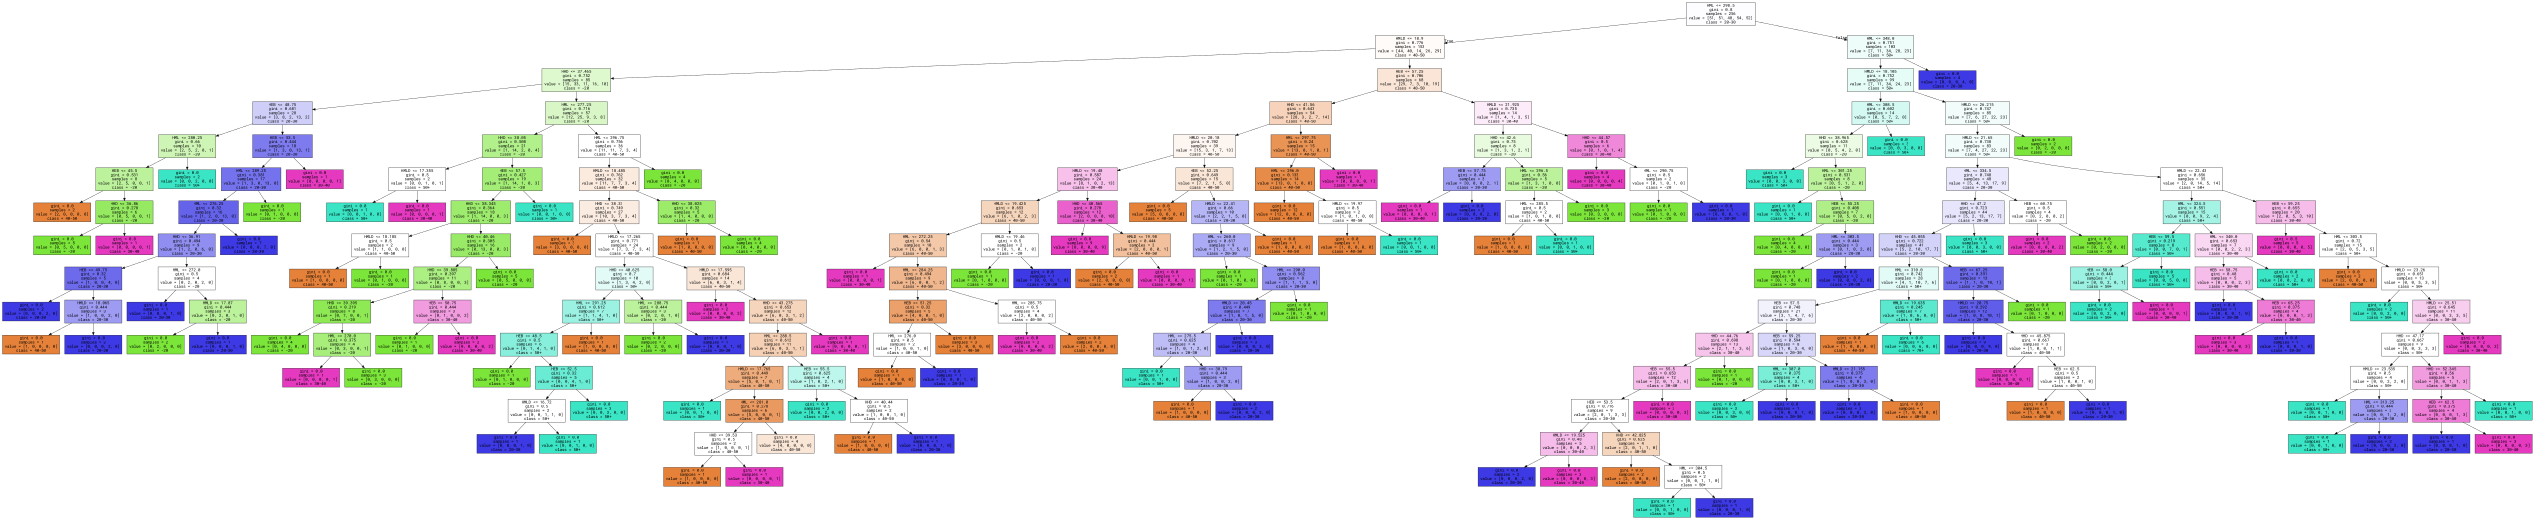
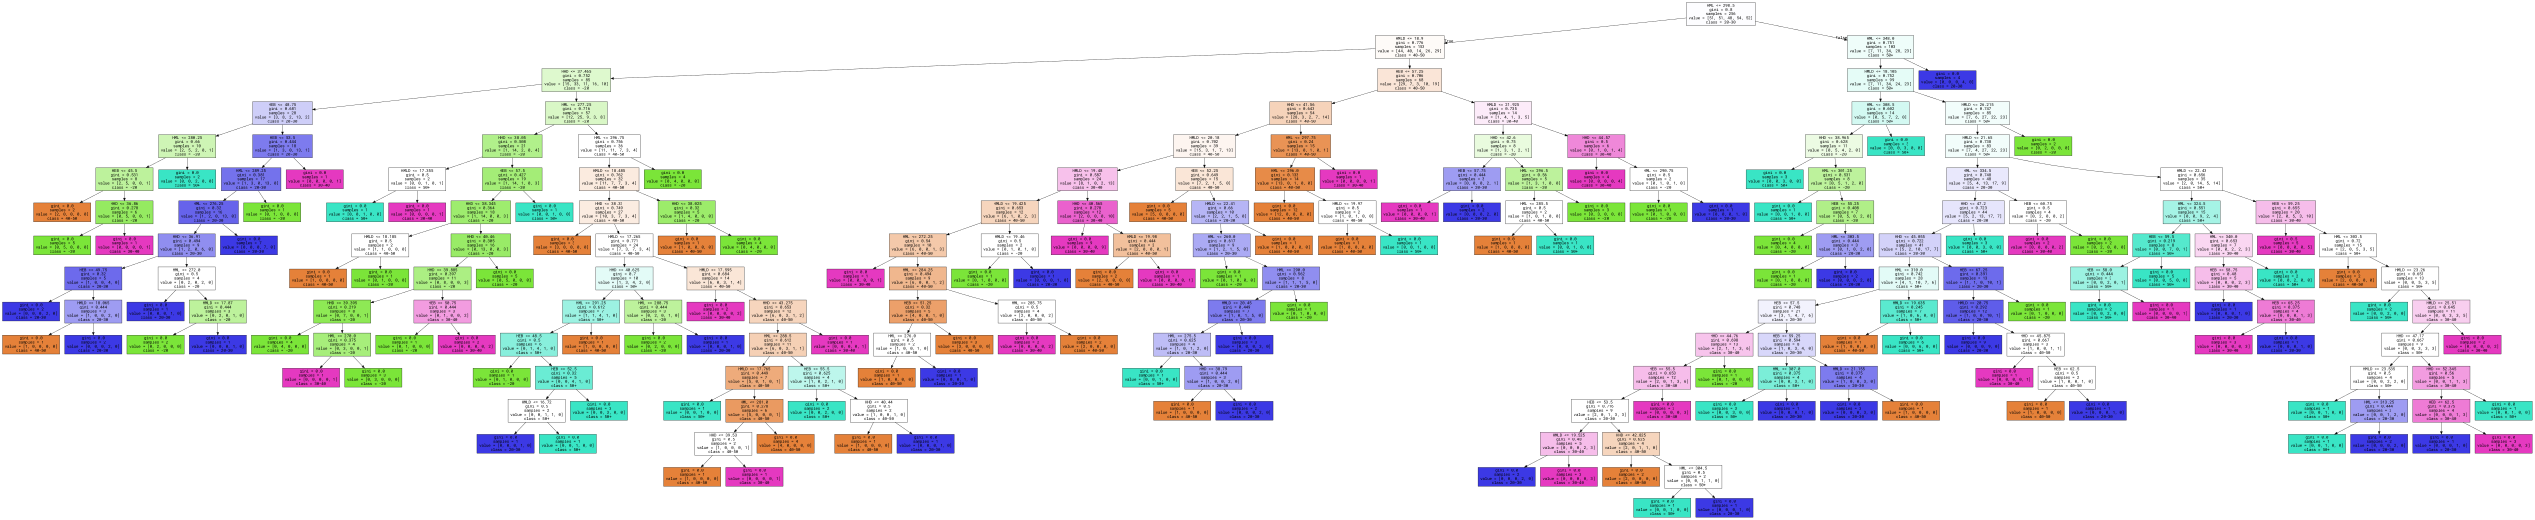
node "gini = 0.0 samples = 6 value = [0, 0, 6, 0, 0] class = 70+": label "gini = 0.0 samples = 6 value = [0, 0, 6, 0, 0] class = 70+" -> "gini = 0.0 samples = 6 value = [0, 0, 6, 0, 0] class = 50+"
node "gini = 0.0 samples = 4 value = [4, 0, 0, 0, 0] class = 40-50": fillcolor #fae6d7 -> #e58139
